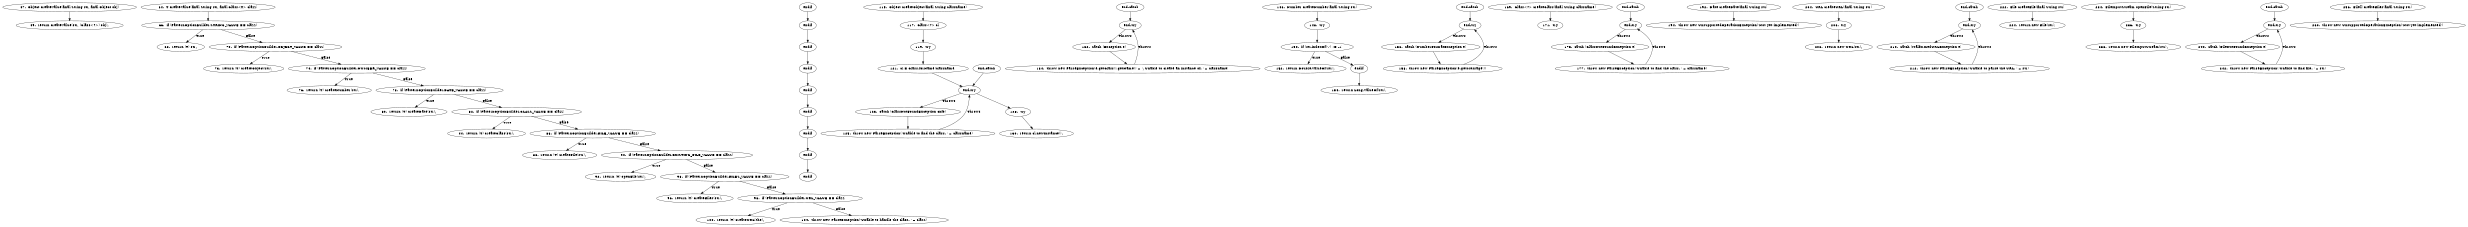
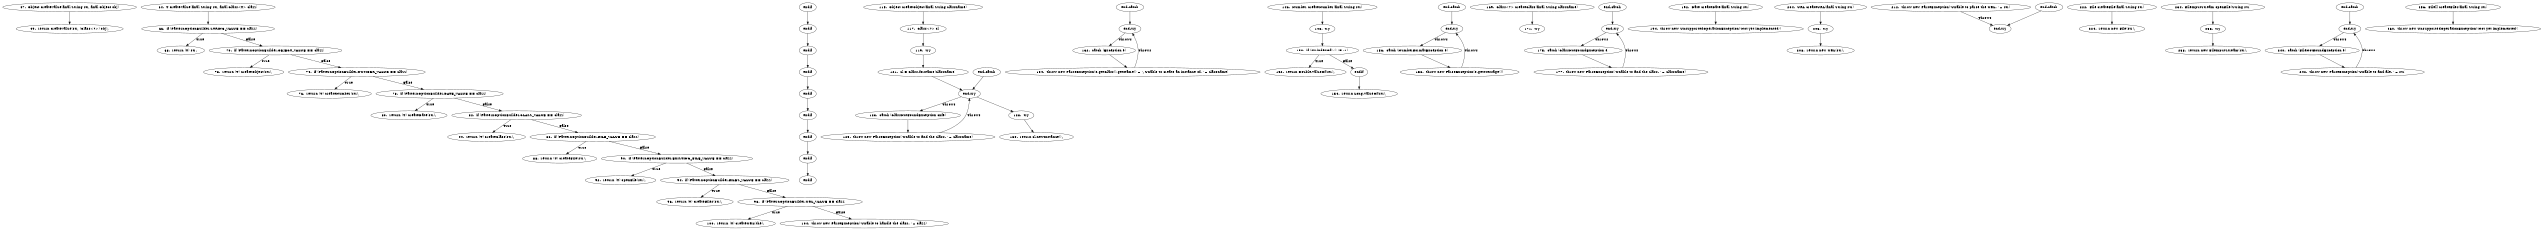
node "210:  catch (MalformedURLException e)": removed
node "98:  if (PatternOptionBuilder.FILES_VALUE == clazz)": label "98:  if (PatternOptionBuilder.FILES_VALUE == clazz)" -> "94:  if (PatternOptionBuilder.FILES_VALUE == clazz)"
